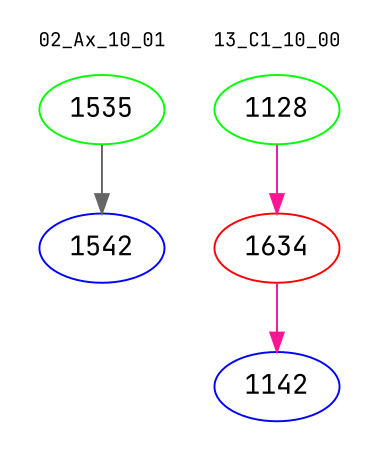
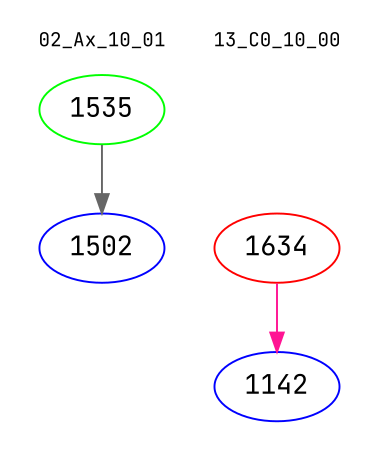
cluster "13_C1_10_00": label "13_C1_10_00" -> "13_C0_10_00"
node "1128": removed
node "1542": label "1542" -> "1502"
